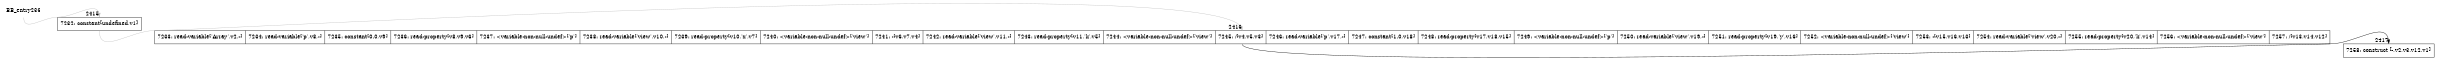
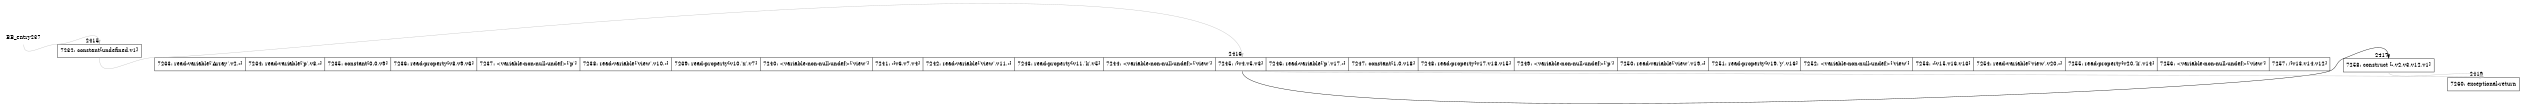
node "BB_entry236": label "BB_entry236" -> "BB_entry237"
node "7260: exceptional-return": added
